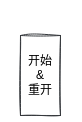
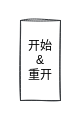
node "开始 & 重开": moved (41, 76) -> (41, 61)
